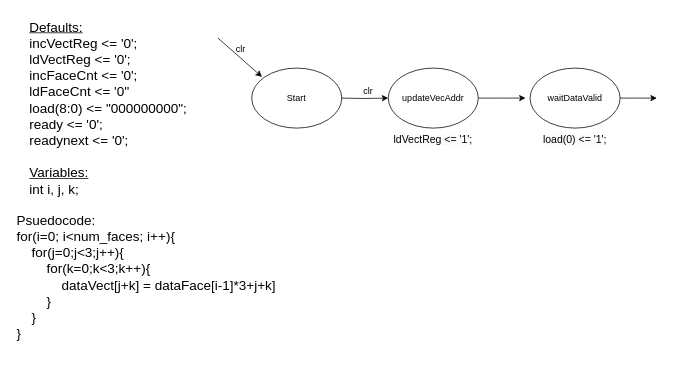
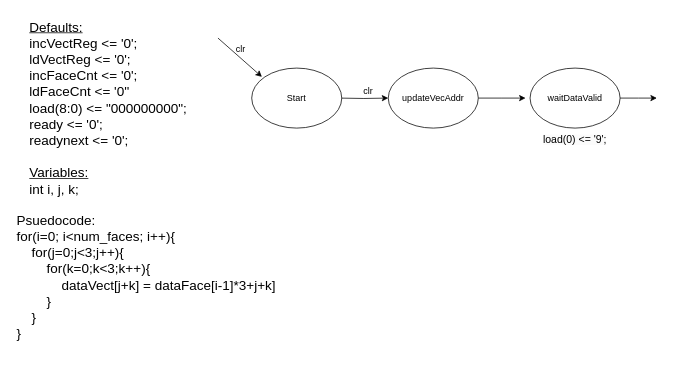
node "load(0) <= '1';": label "load(0) <= '1';" -> "load(0) <= '9';"
node "ldVectReg <= '1';": removed
